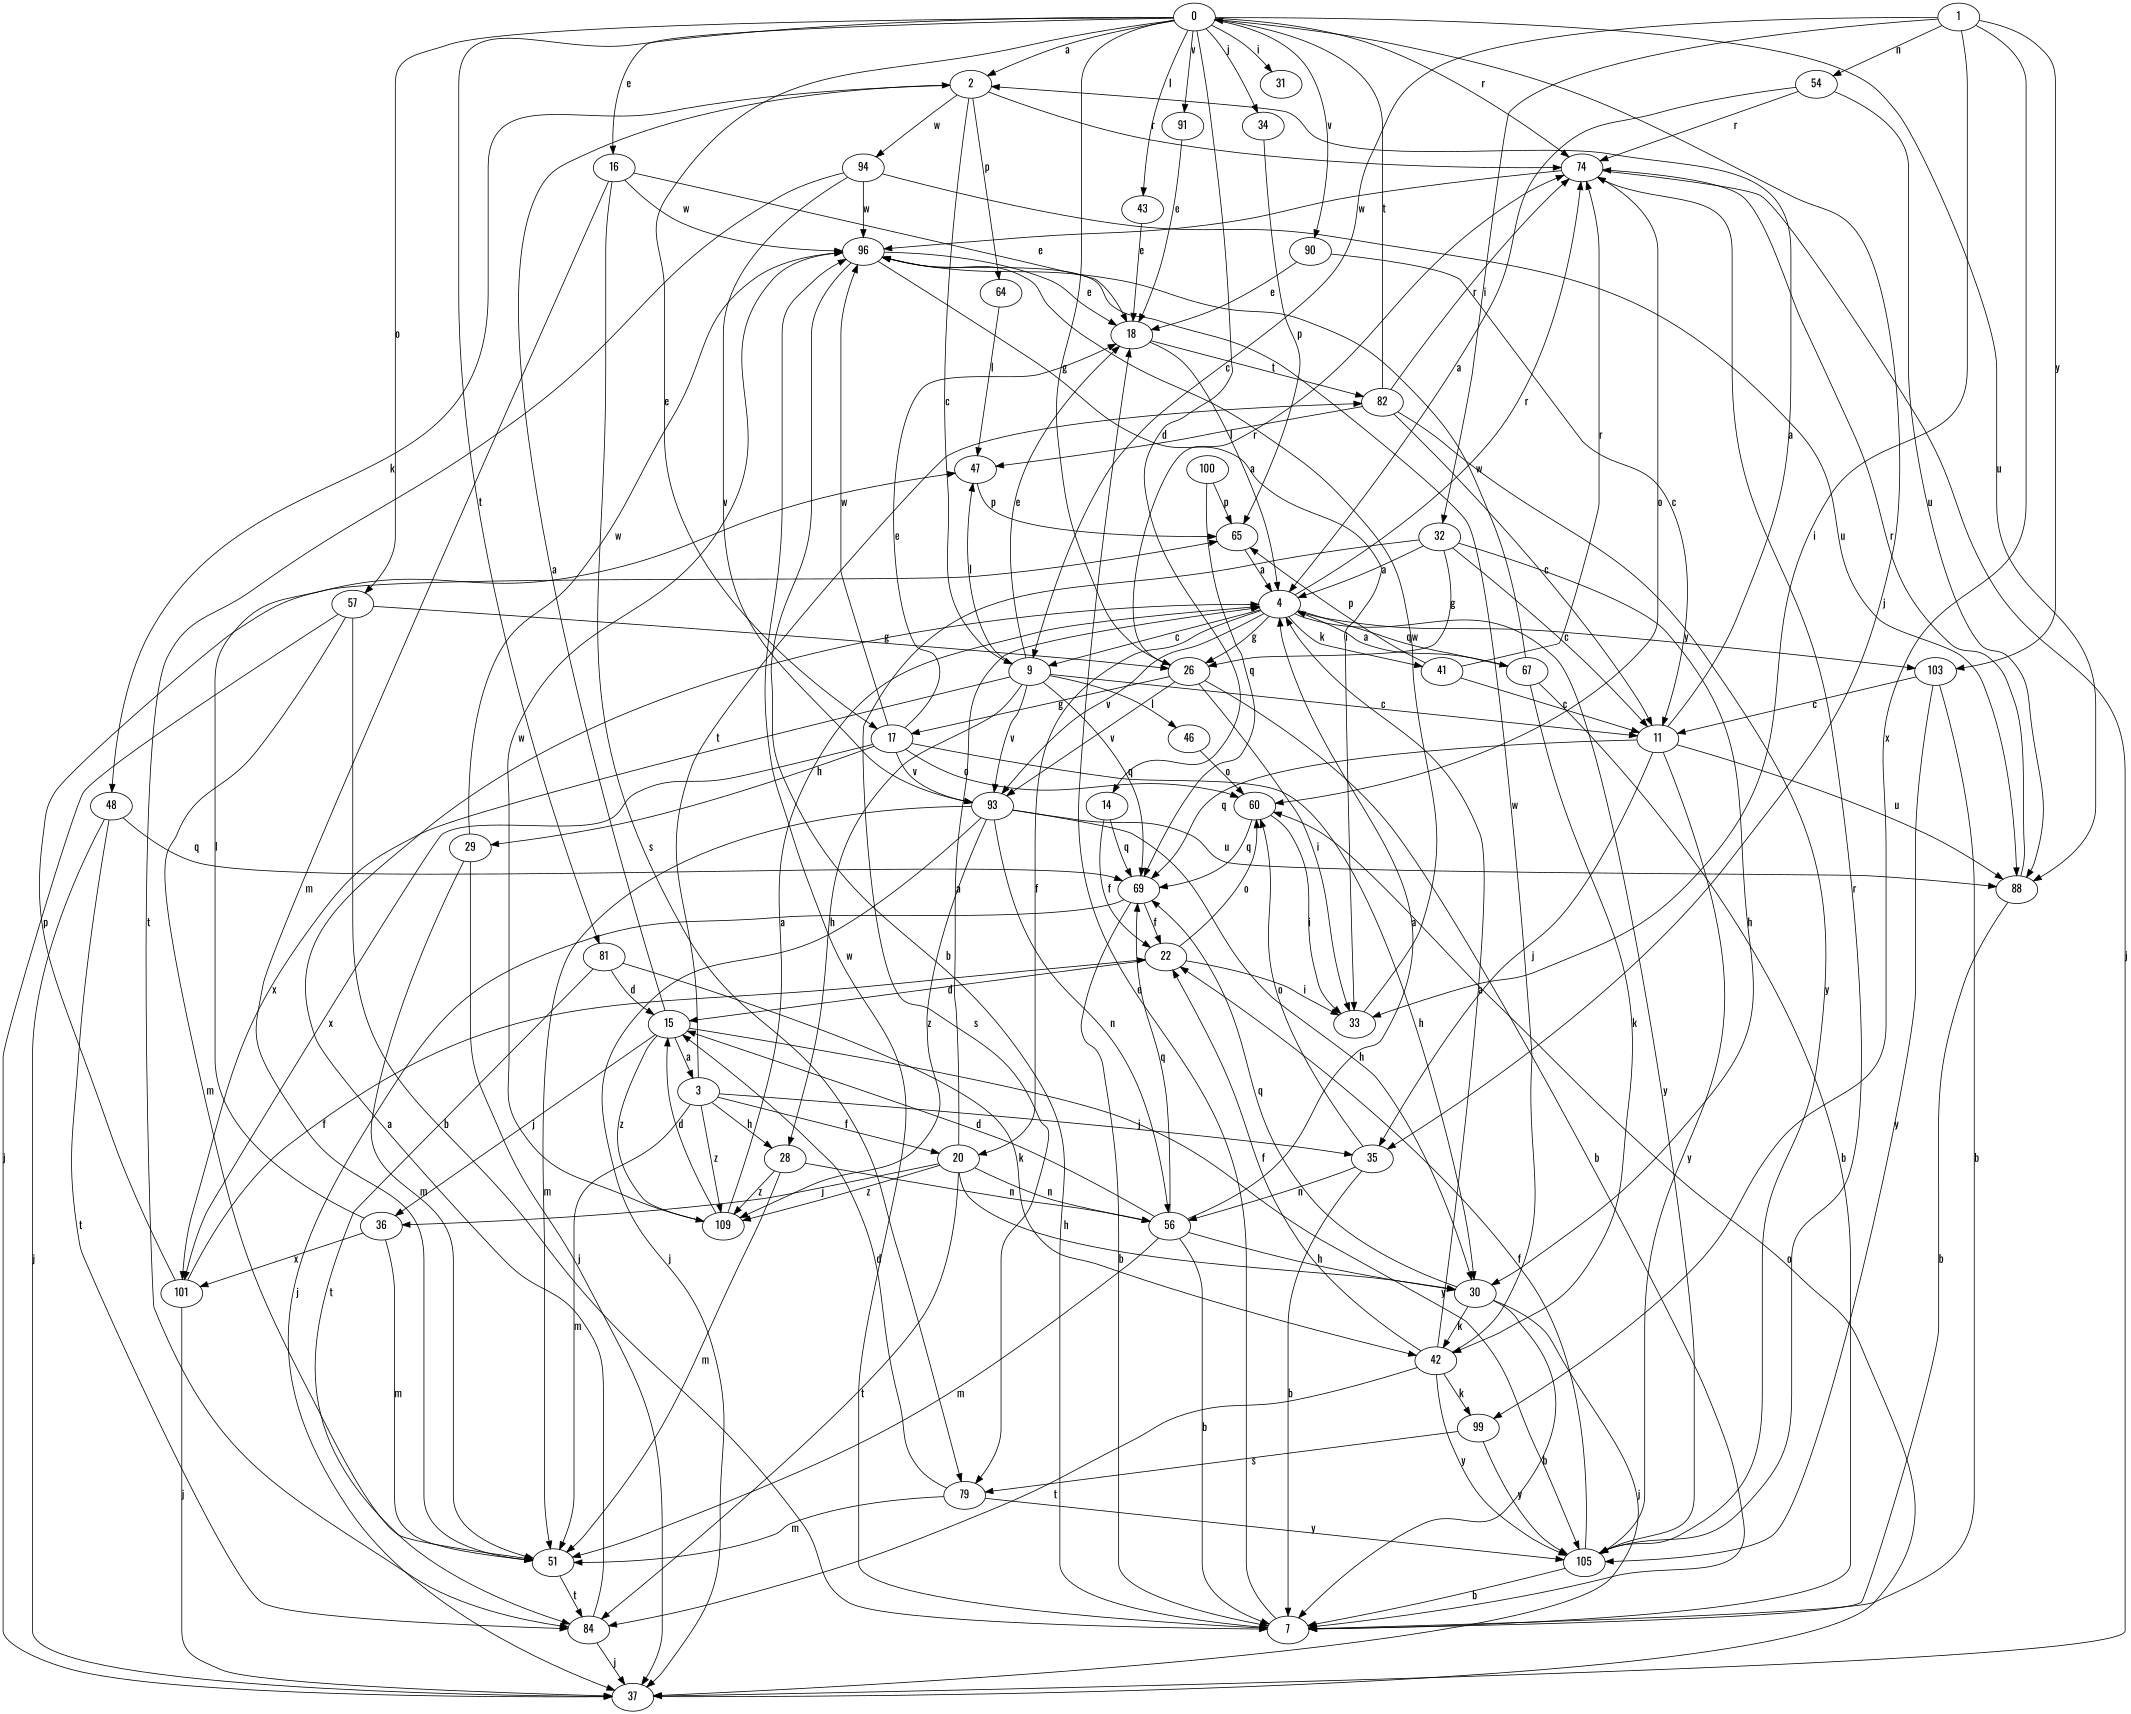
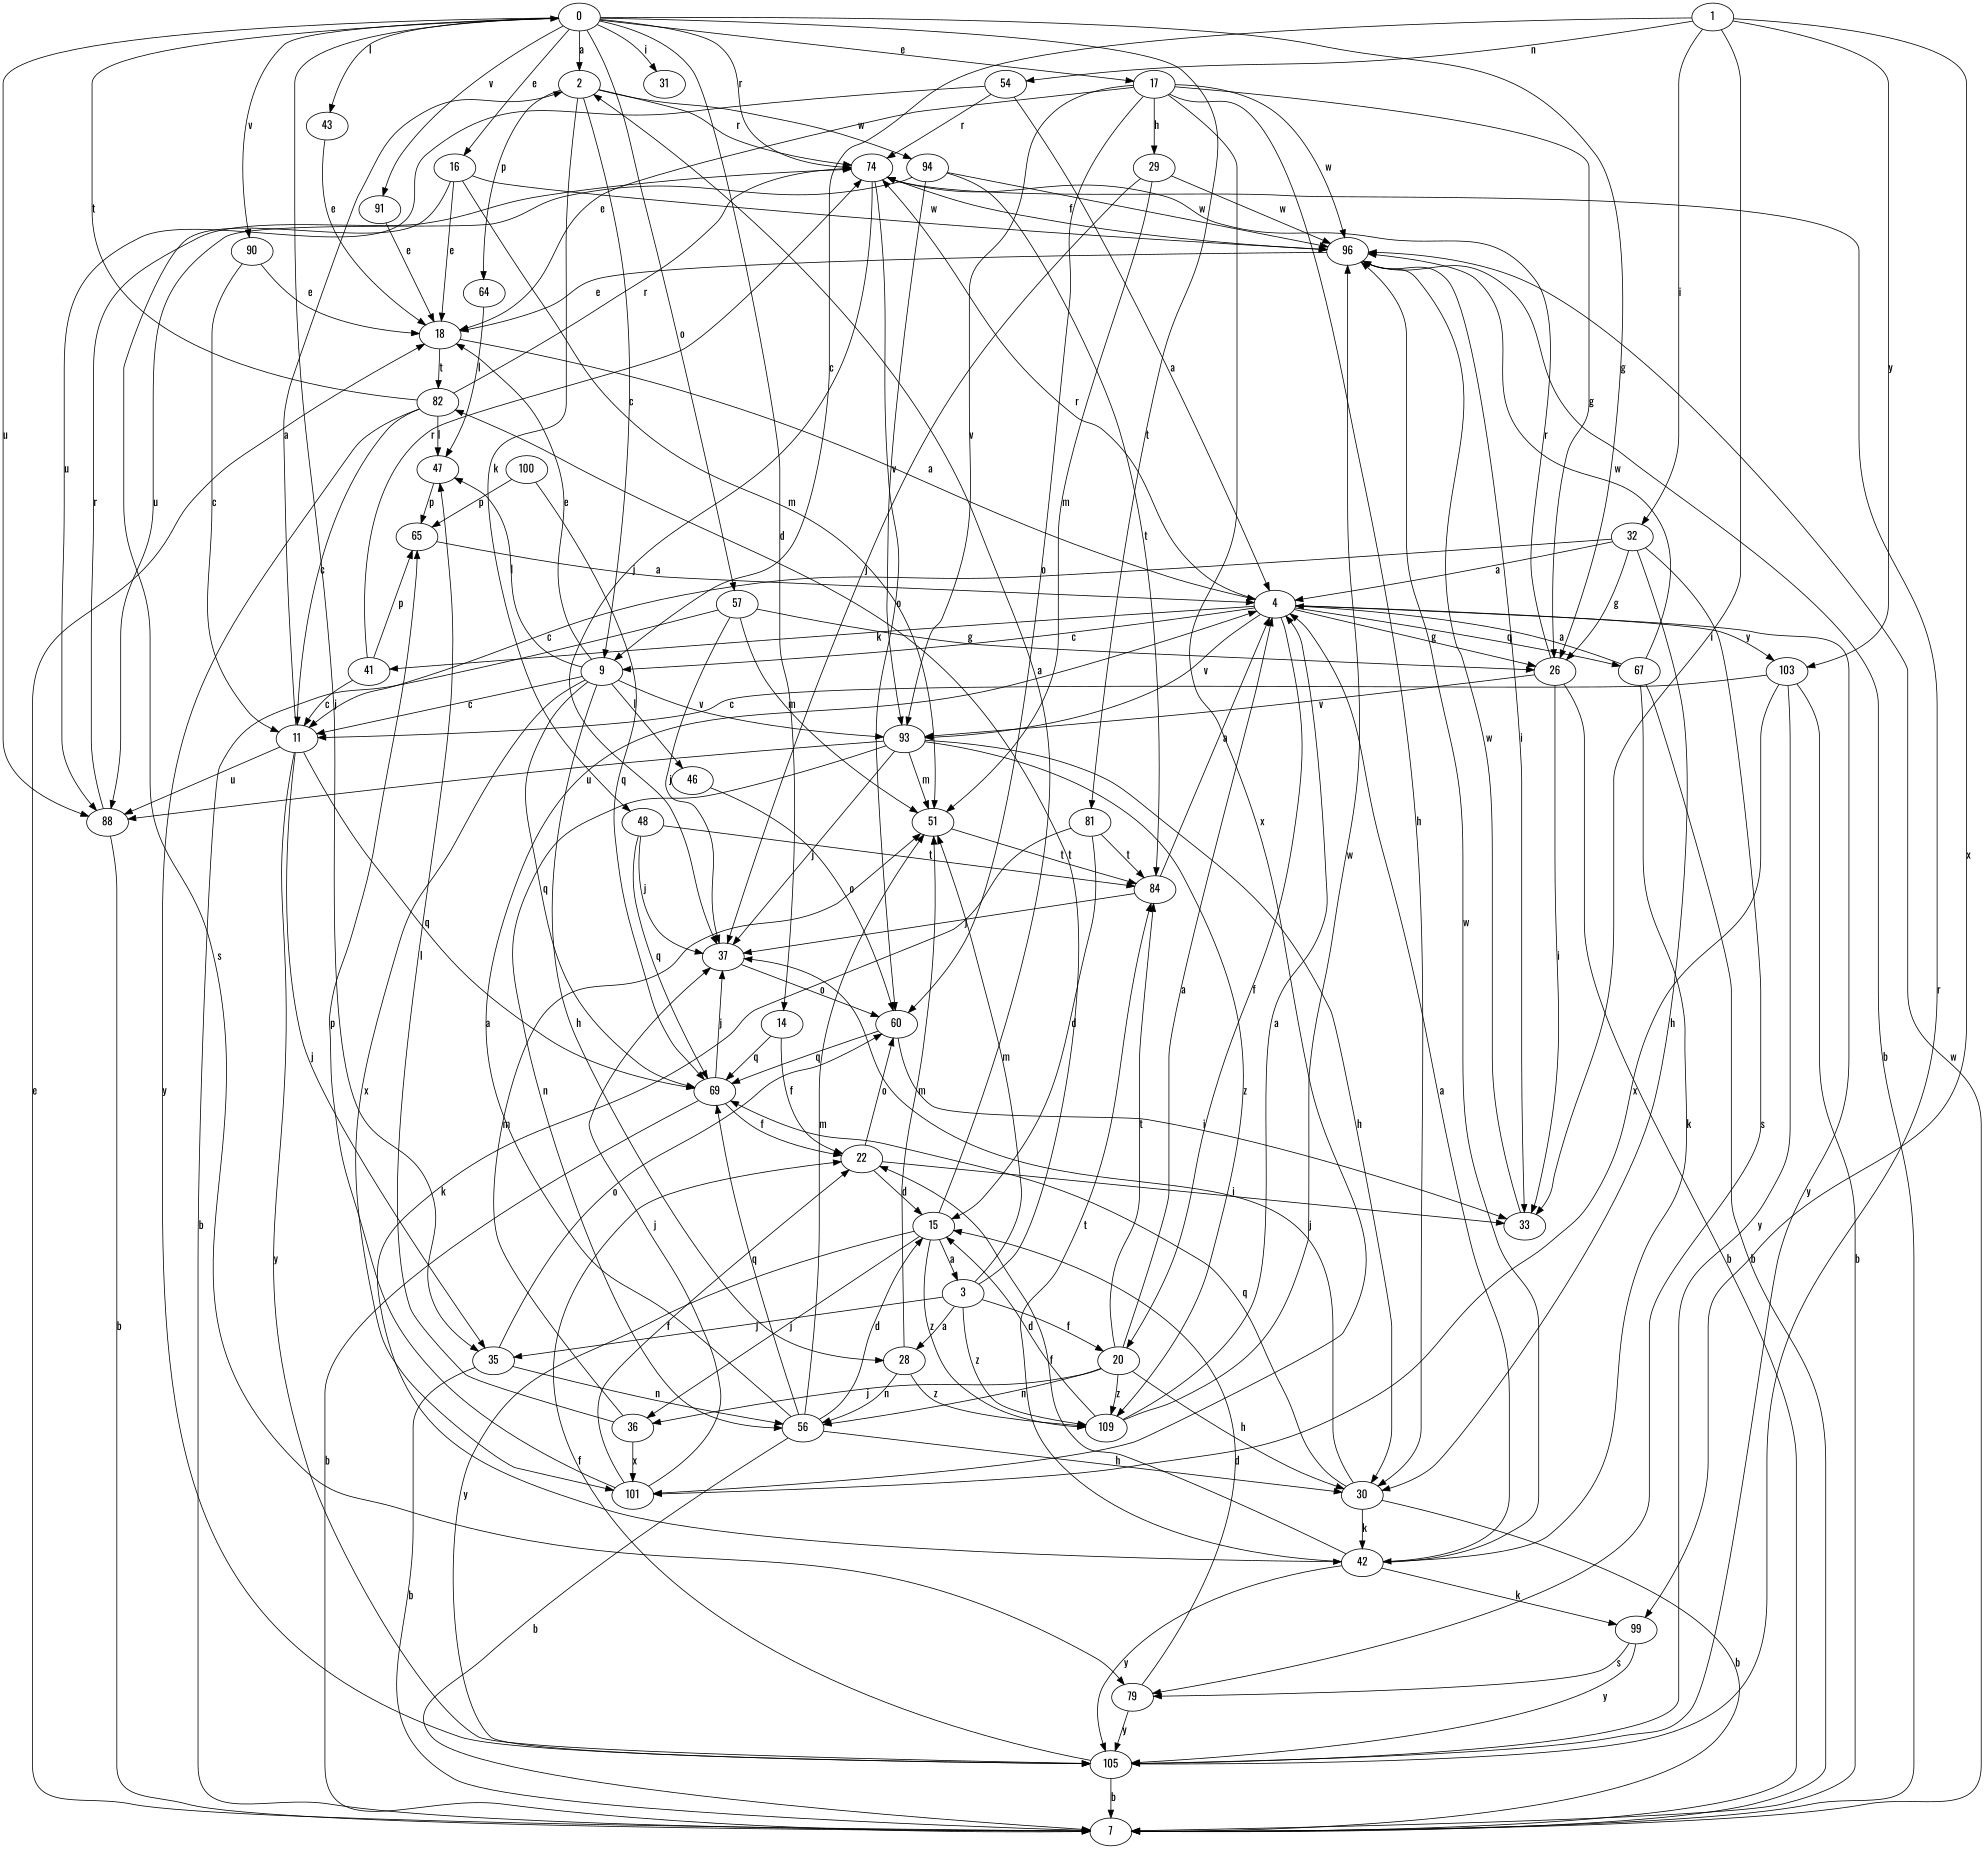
node "34": removed
edge "74" -> "96": label "w" -> "f"
edge "26" -> "17": reversed
edge "3" -> "28": label "h" -> "a"
edge "103" -> "101": added, label "x"
edge "79" -> "51": removed, label "m"
